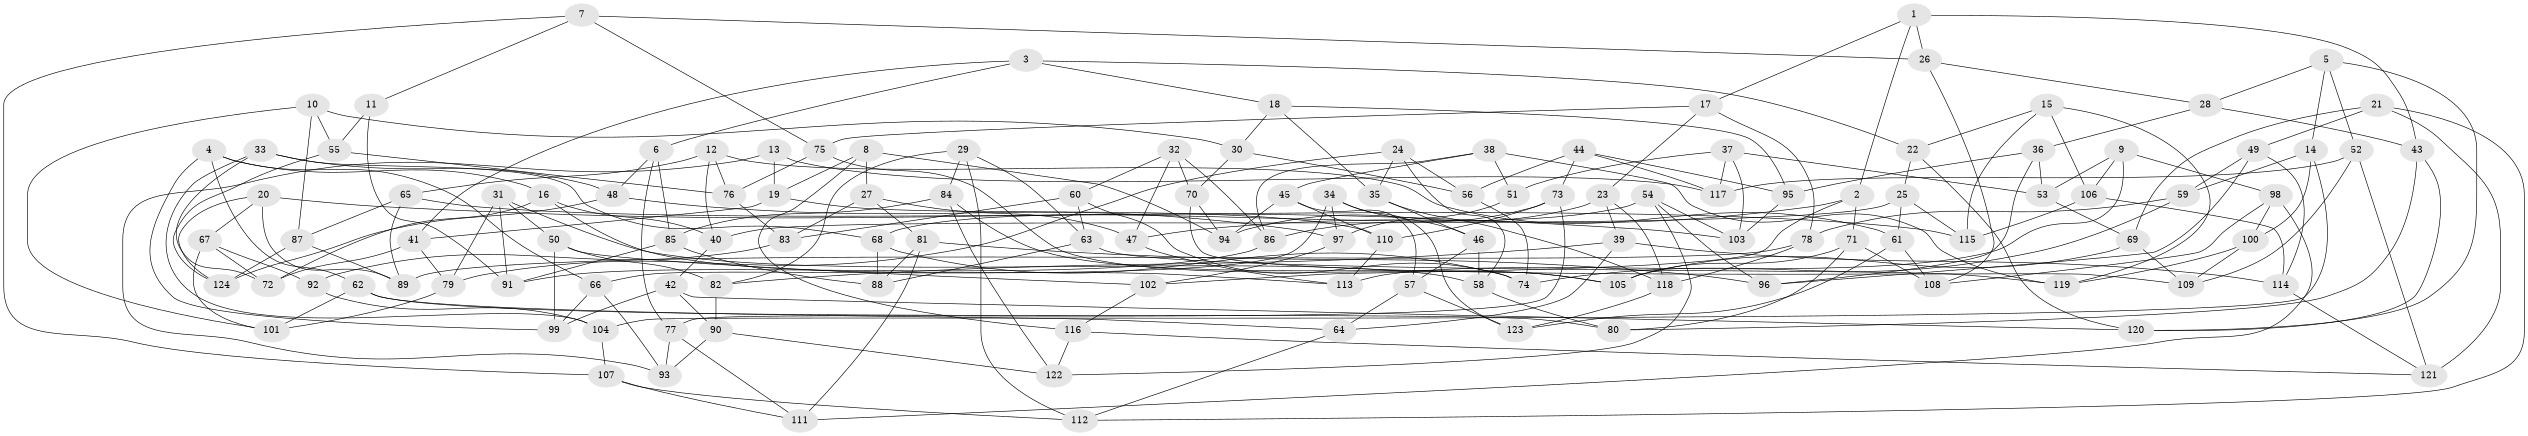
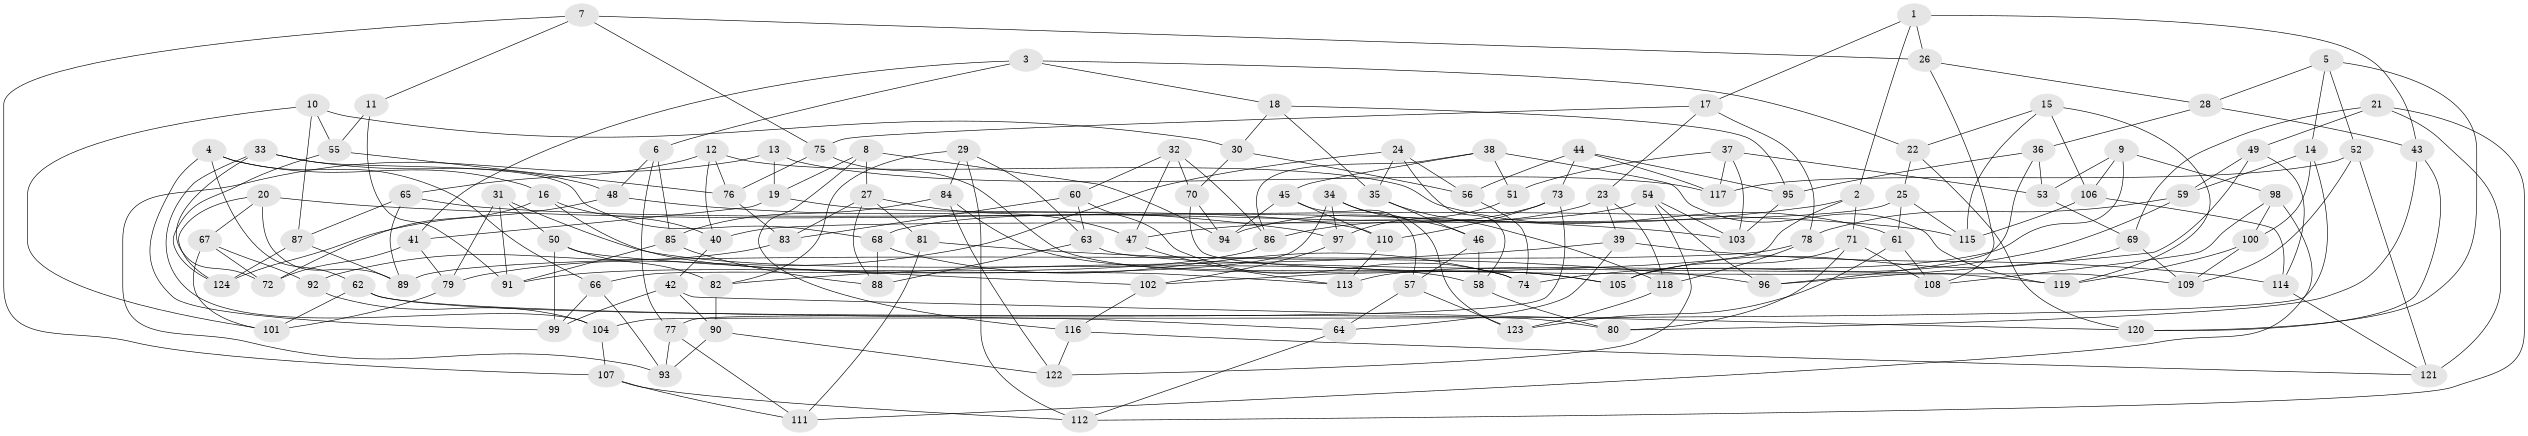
edge "81" -- "88": now "27" -- "88"
